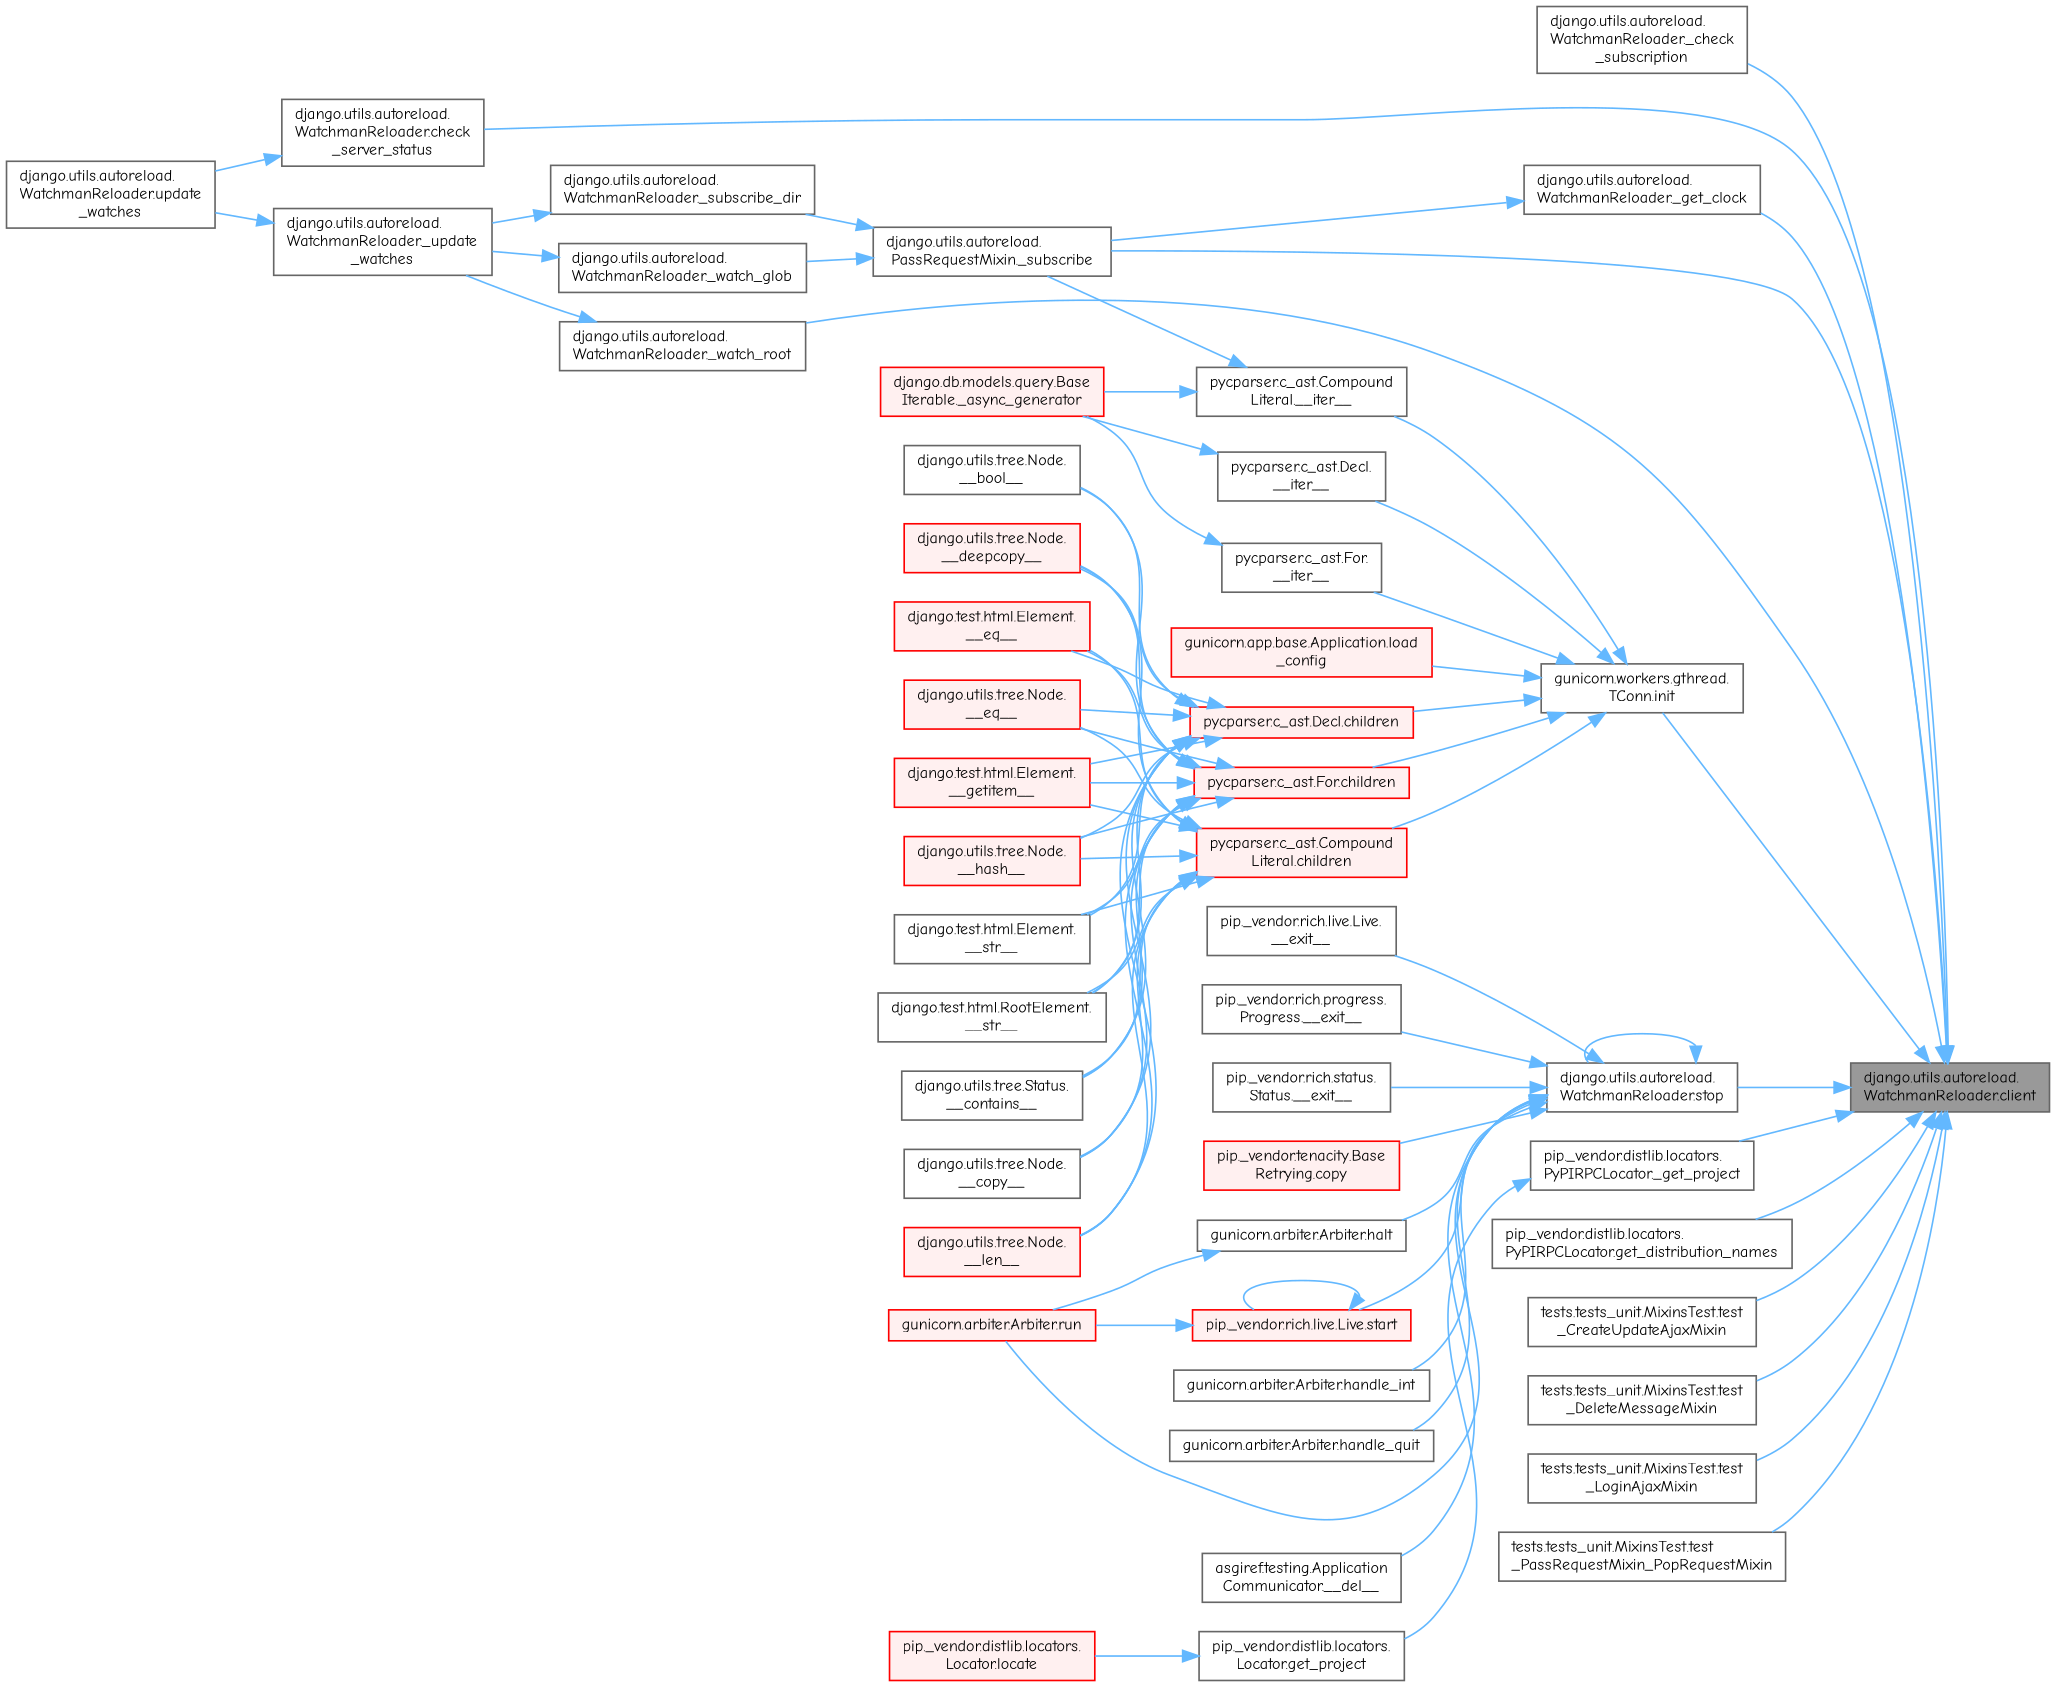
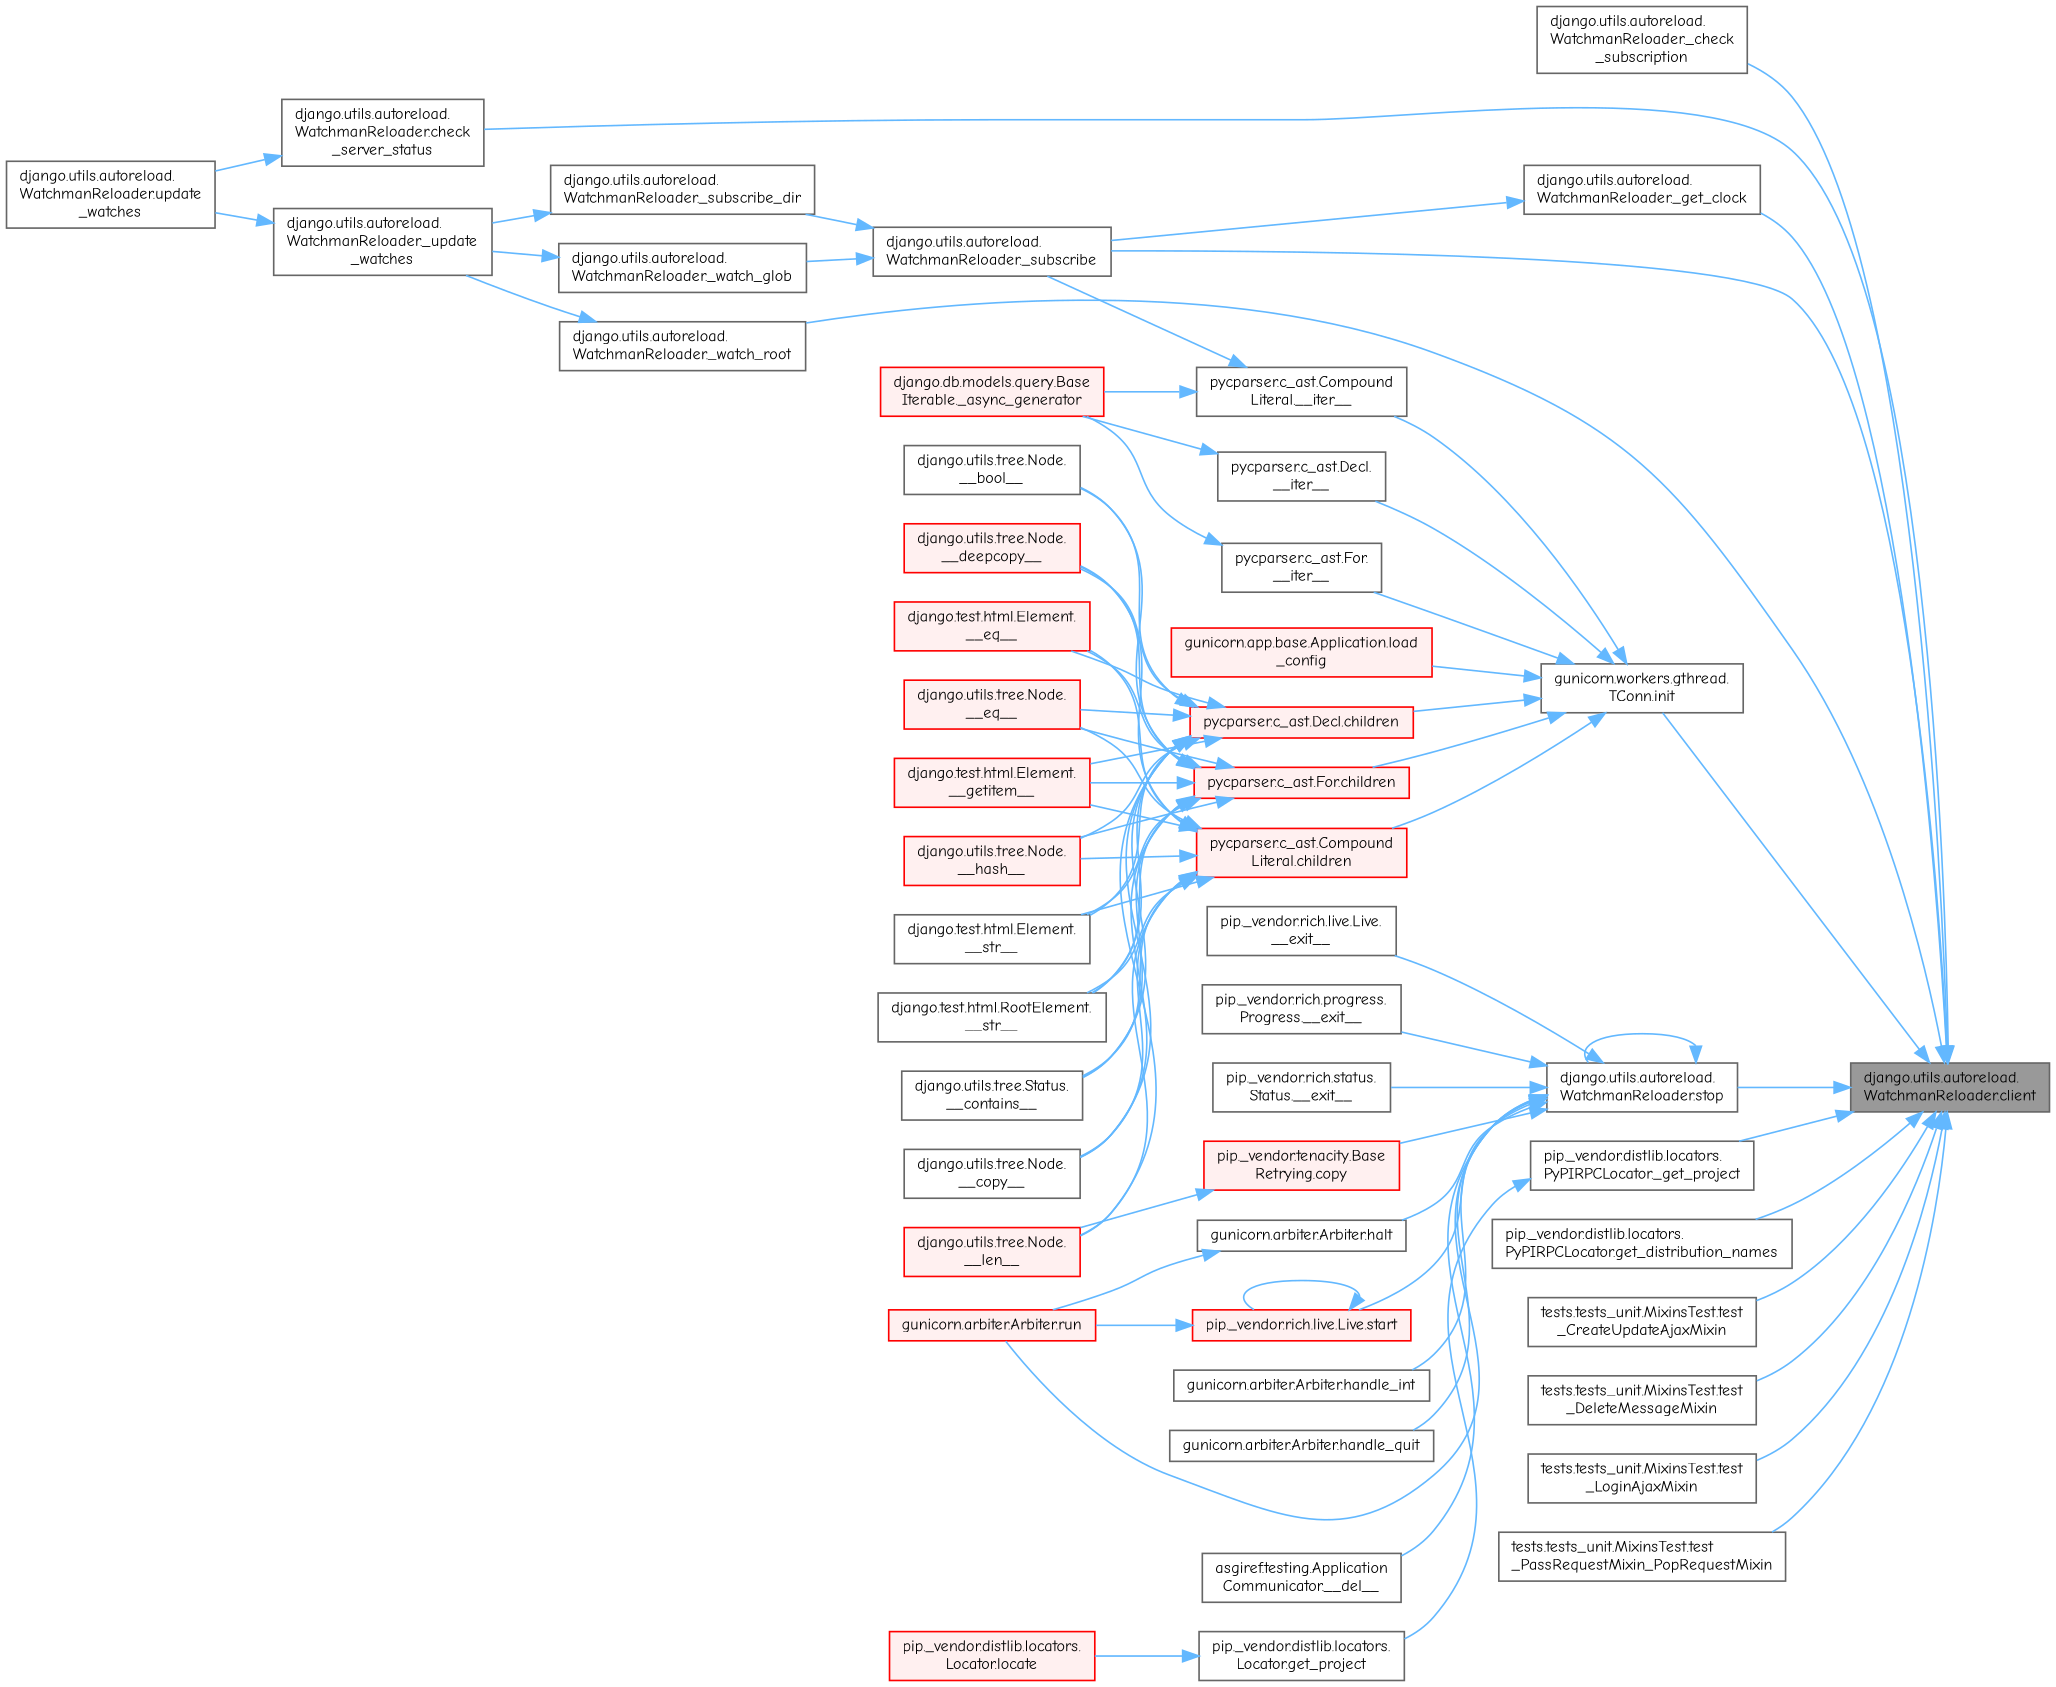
node "django.utils.autoreload. PassRequestMixin._subscribe": label "django.utils.autoreload. PassRequestMixin._subscribe" -> "django.utils.autoreload. WatchmanReloader._subscribe"
edge "django.utils.tree.Node. __len__" -> "pycparser.c_ast.For.children": now "django.utils.tree.Node. __len__" -> "pip._vendor.tenacity.Base Retrying.copy"
